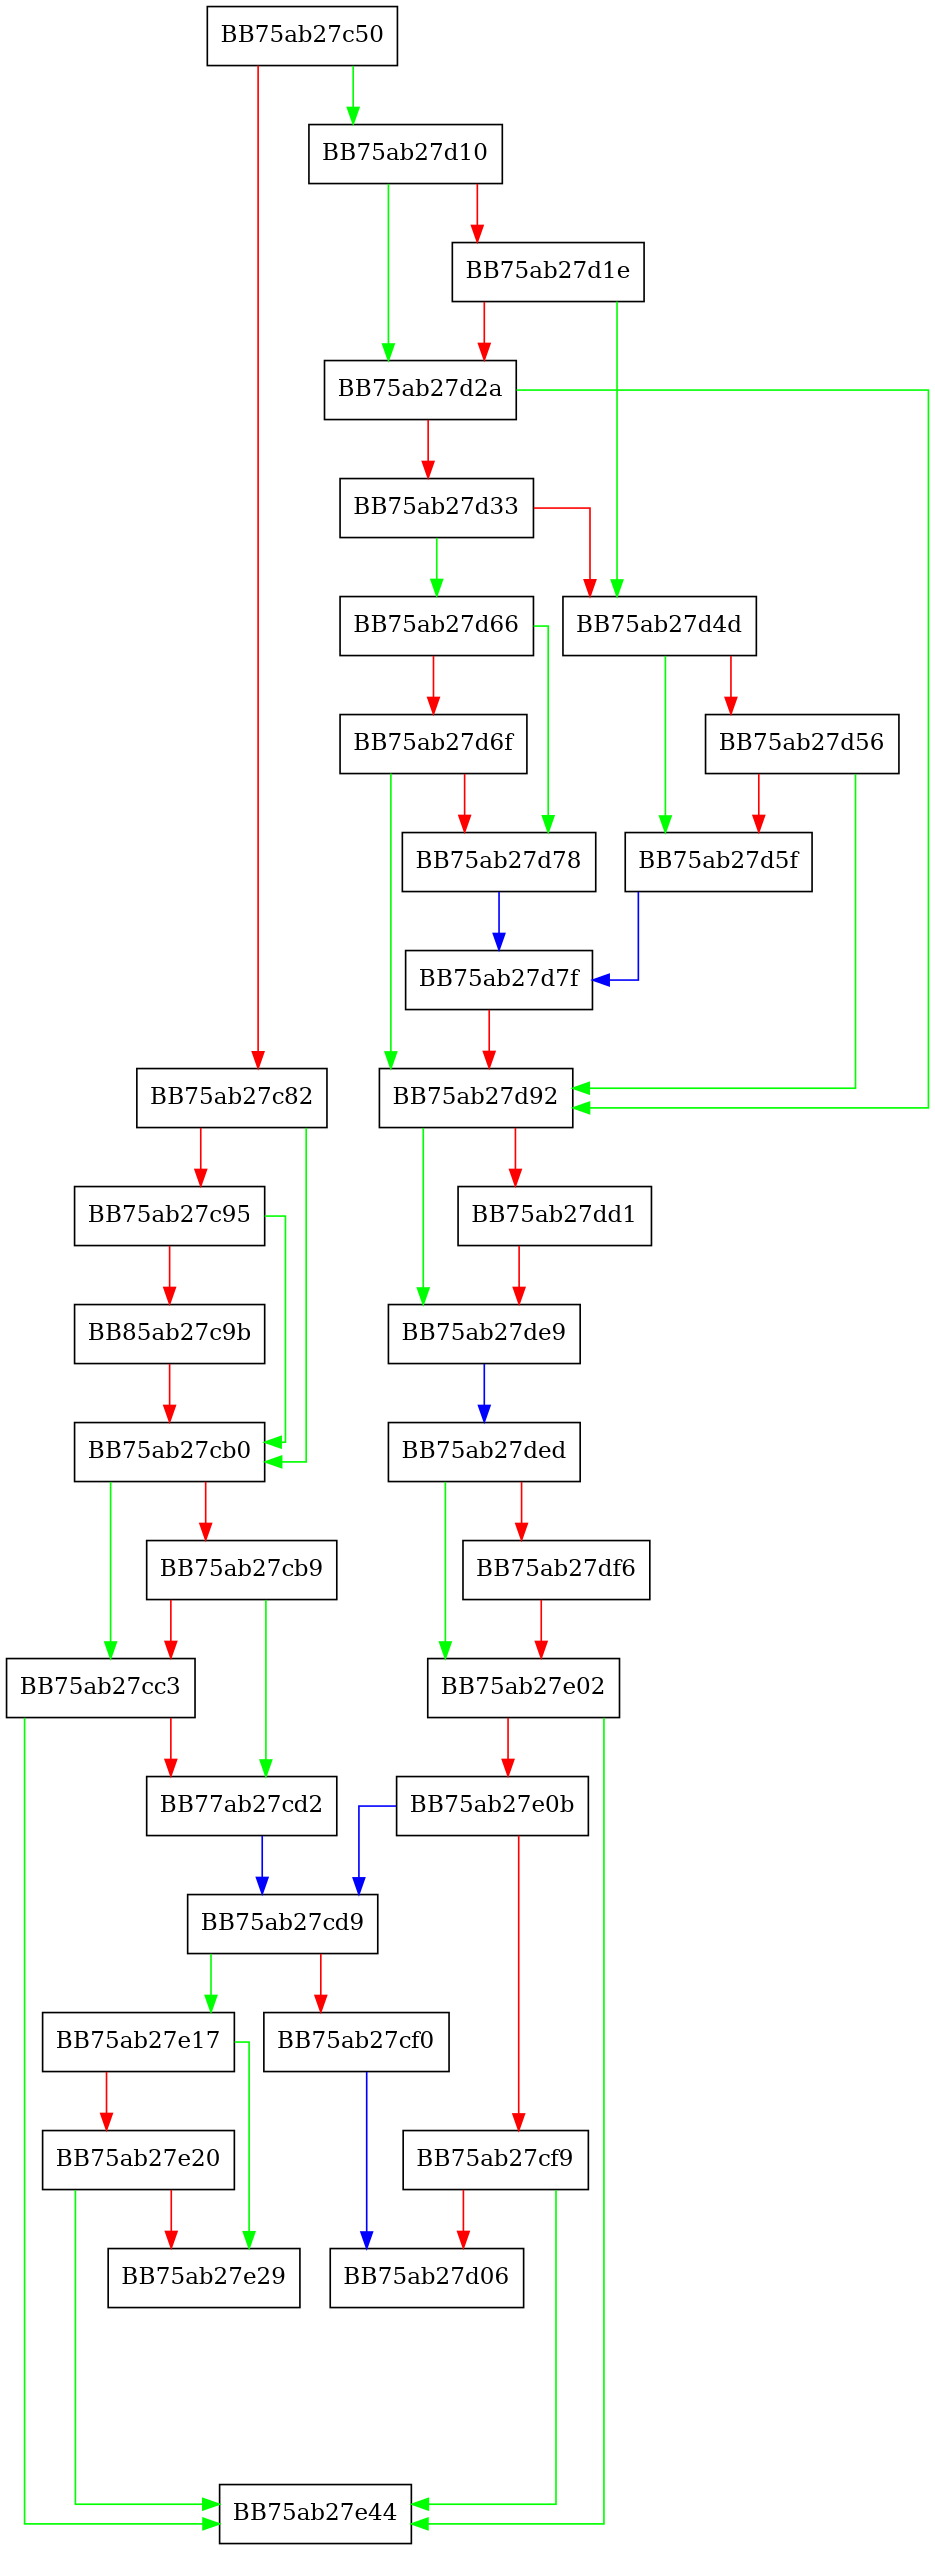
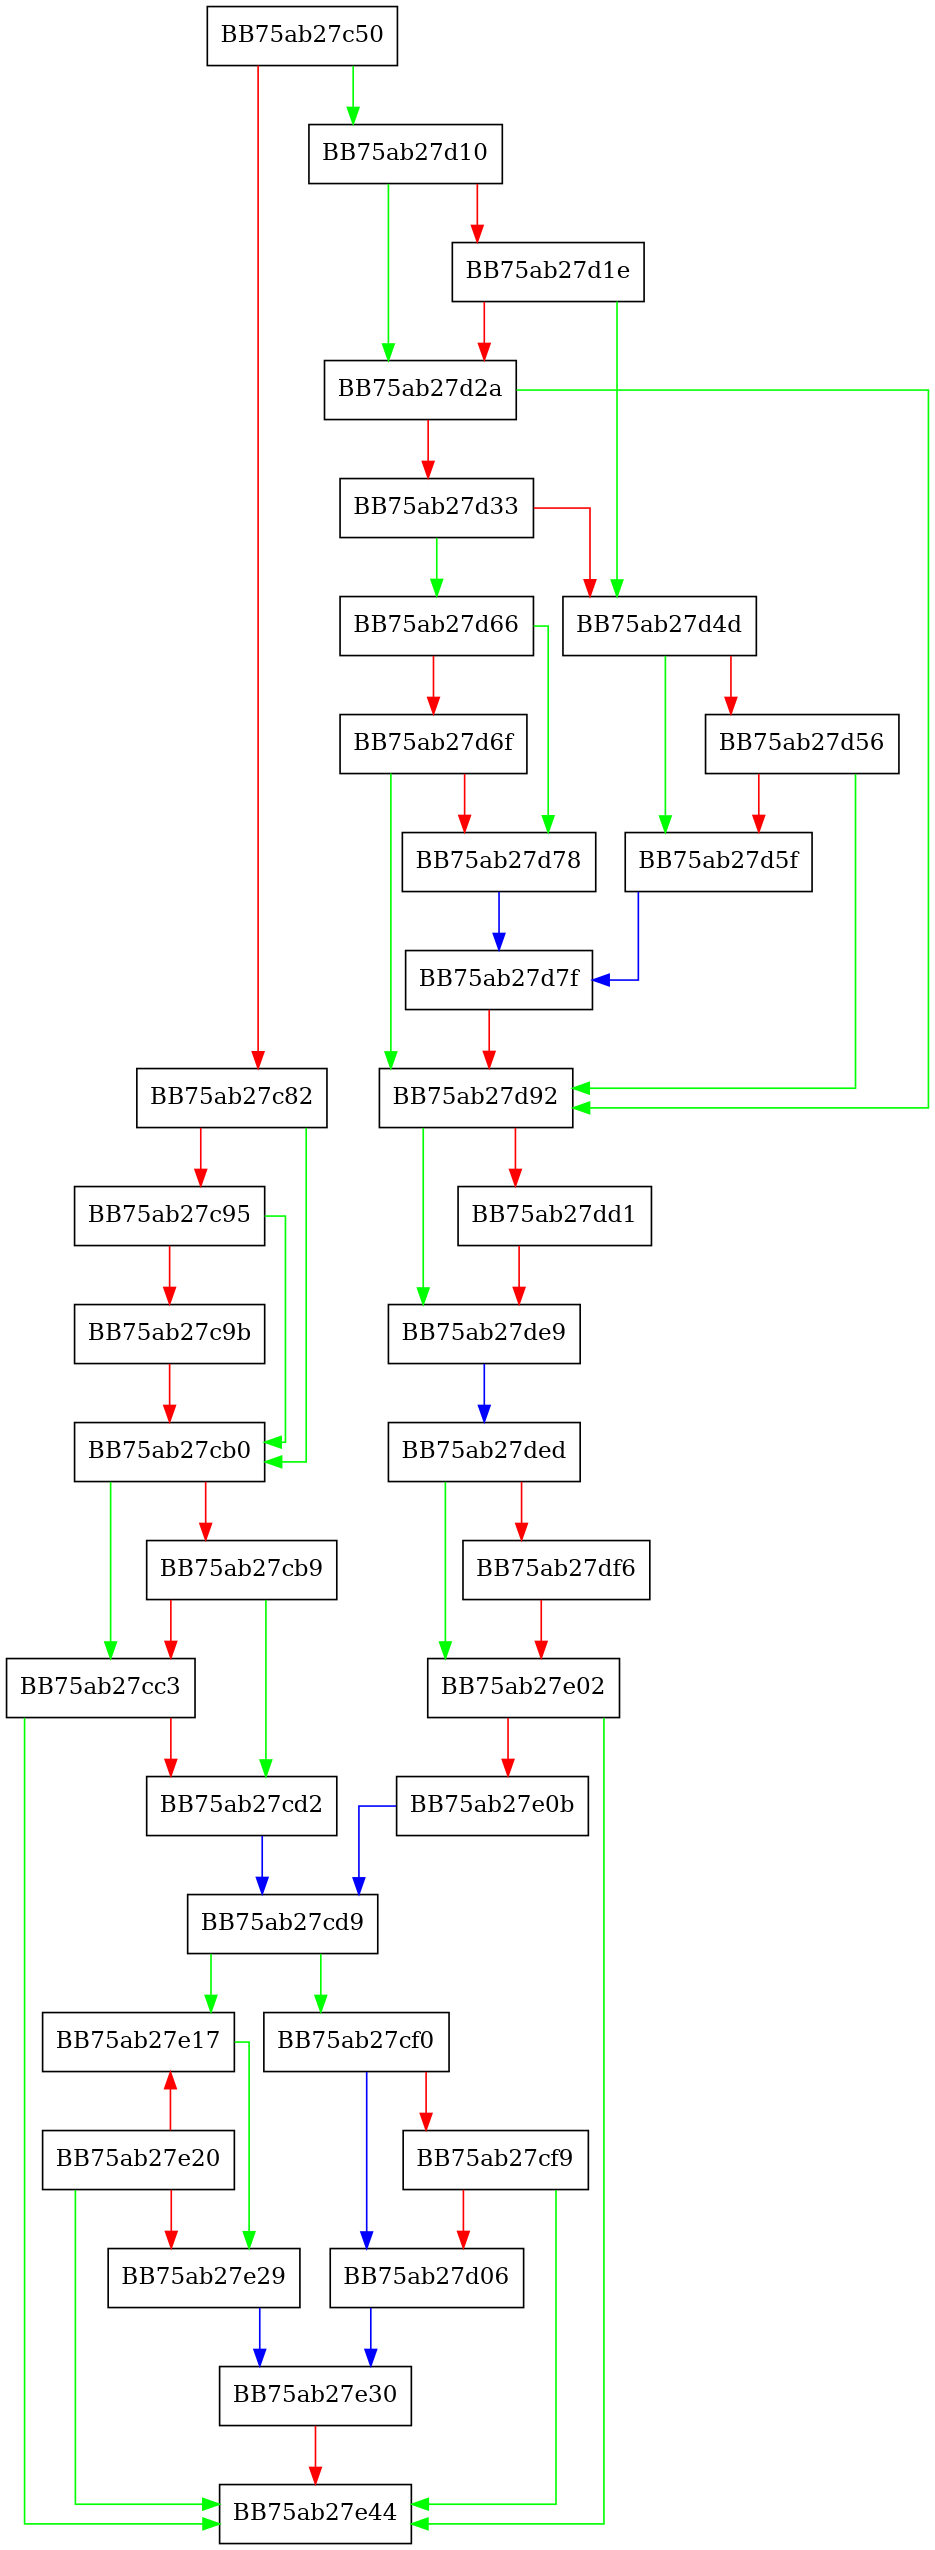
node "BB85ab27c9b": label "BB85ab27c9b" -> "BB75ab27c9b"
node "BB77ab27cd2": label "BB77ab27cd2" -> "BB75ab27cd2"
edge "BB75ab27cd9" -> "BB75ab27cf0": color red -> green
edge "BB75ab27e0b" -> "BB75ab27cf9": now "BB75ab27cf0" -> "BB75ab27cf9"
edge "BB75ab27e17" -> "BB75ab27e20": reversed
node "BB75ab27e30": added
